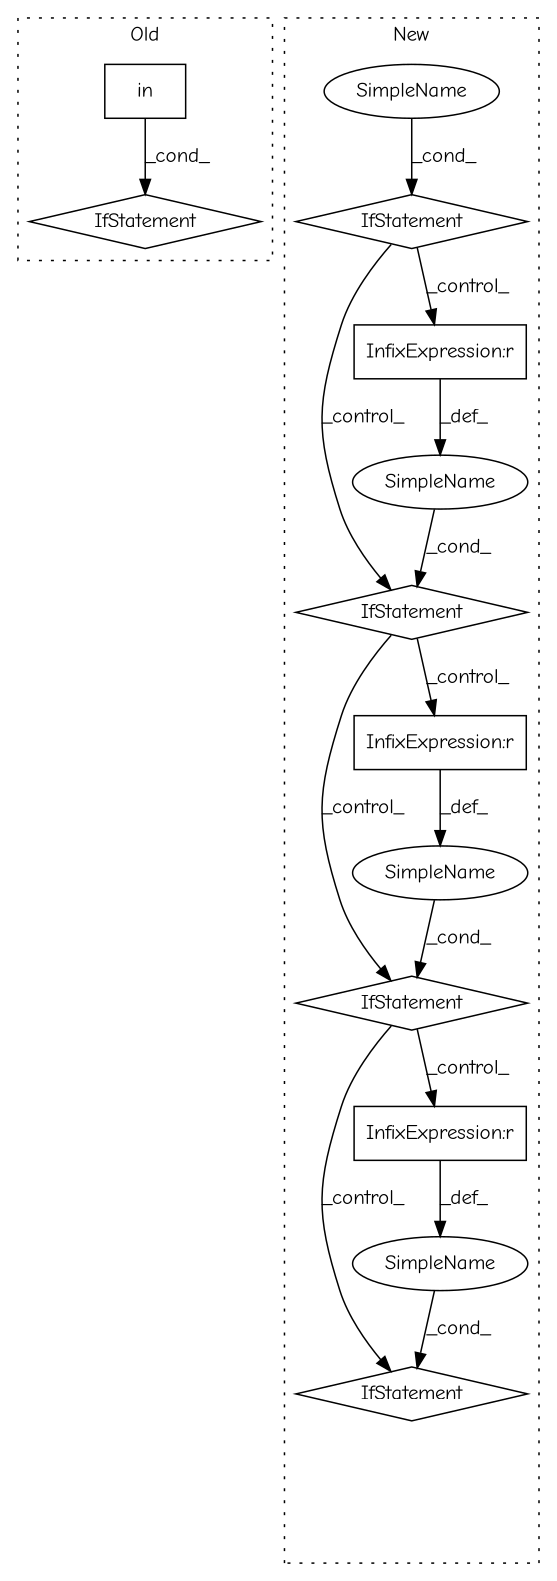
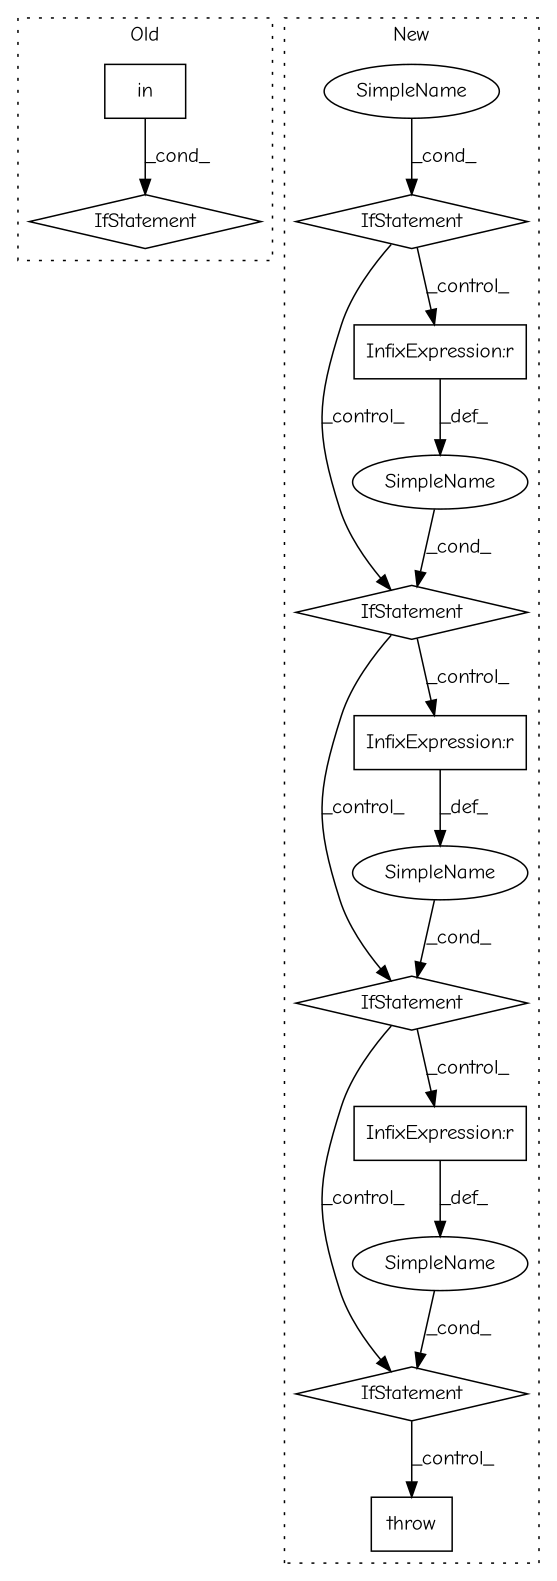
node "throw": added
